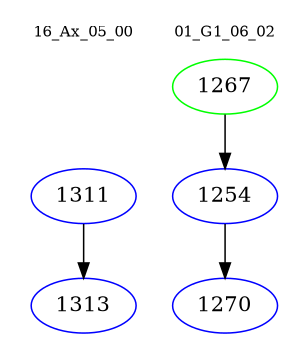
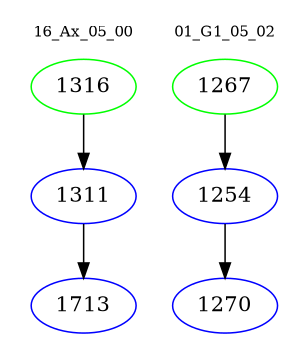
cluster "01_G1_06_02": label "01_G1_06_02" -> "01_G1_05_02"
node "1316": added
node "1313": label "1313" -> "1713"
